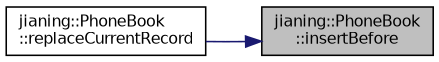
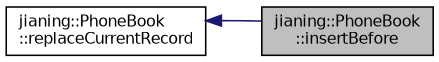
edge "jianing::PhoneBook ::replaceCurrentRecord" -> "jianing::PhoneBook ::insertBefore": reversed
